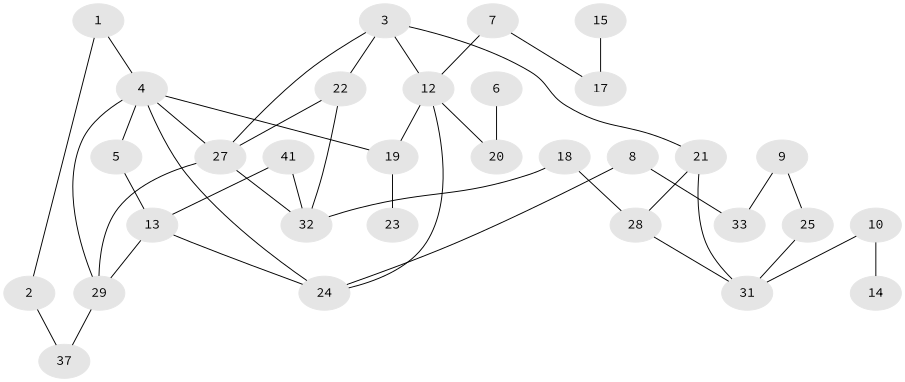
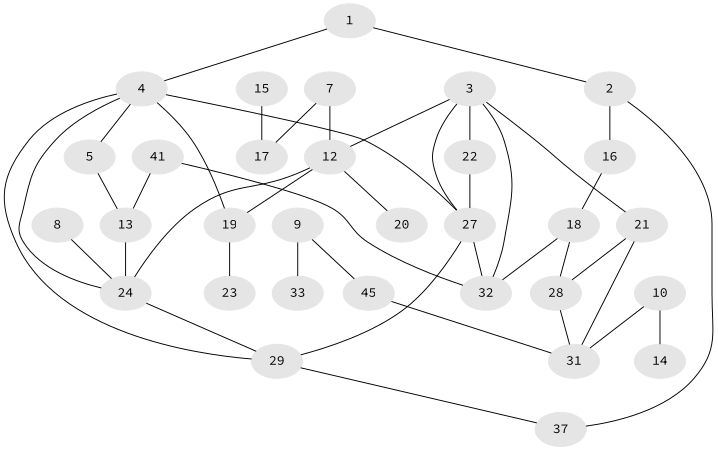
node "6": removed
node "16": added
edge "22" -- "32": now "3" -- "32"
edge "8" -- "33": removed
node "25": label "25" -> "45"
edge "13" -- "29": now "24" -- "29"
